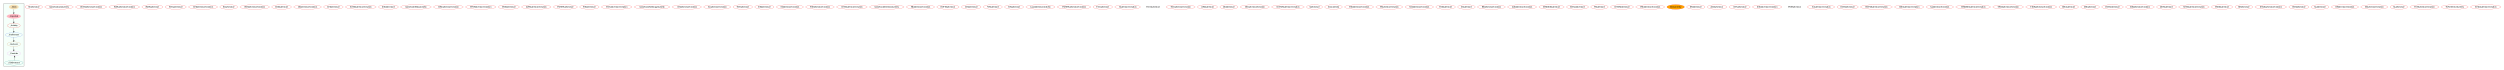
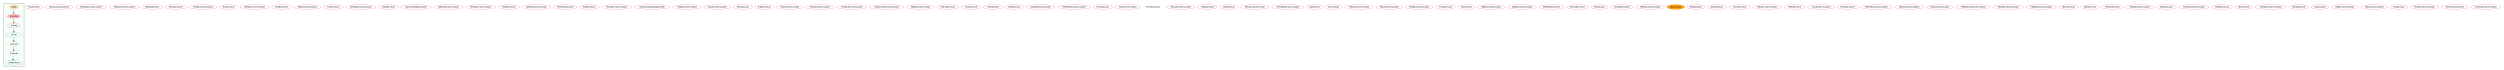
node "TPOPAdventure": color mintcream -> red
node "_SAdventure": label "_SAdventure" -> "_Service"
edge "_STAdventure" -> "_Provider": reversed
